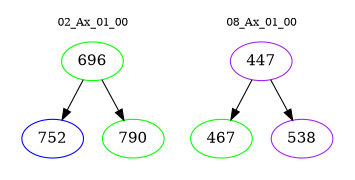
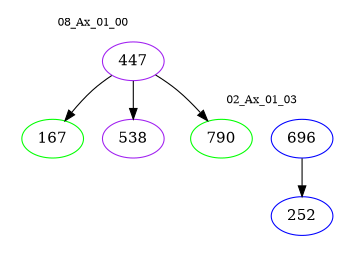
cluster "02_Ax_01_00": label "02_Ax_01_00" -> "02_Ax_01_03"
node "696": color green -> blue
edge "696" -> "790": now "447" -> "790"
node "752": label "752" -> "252"
node "467": label "467" -> "167"
